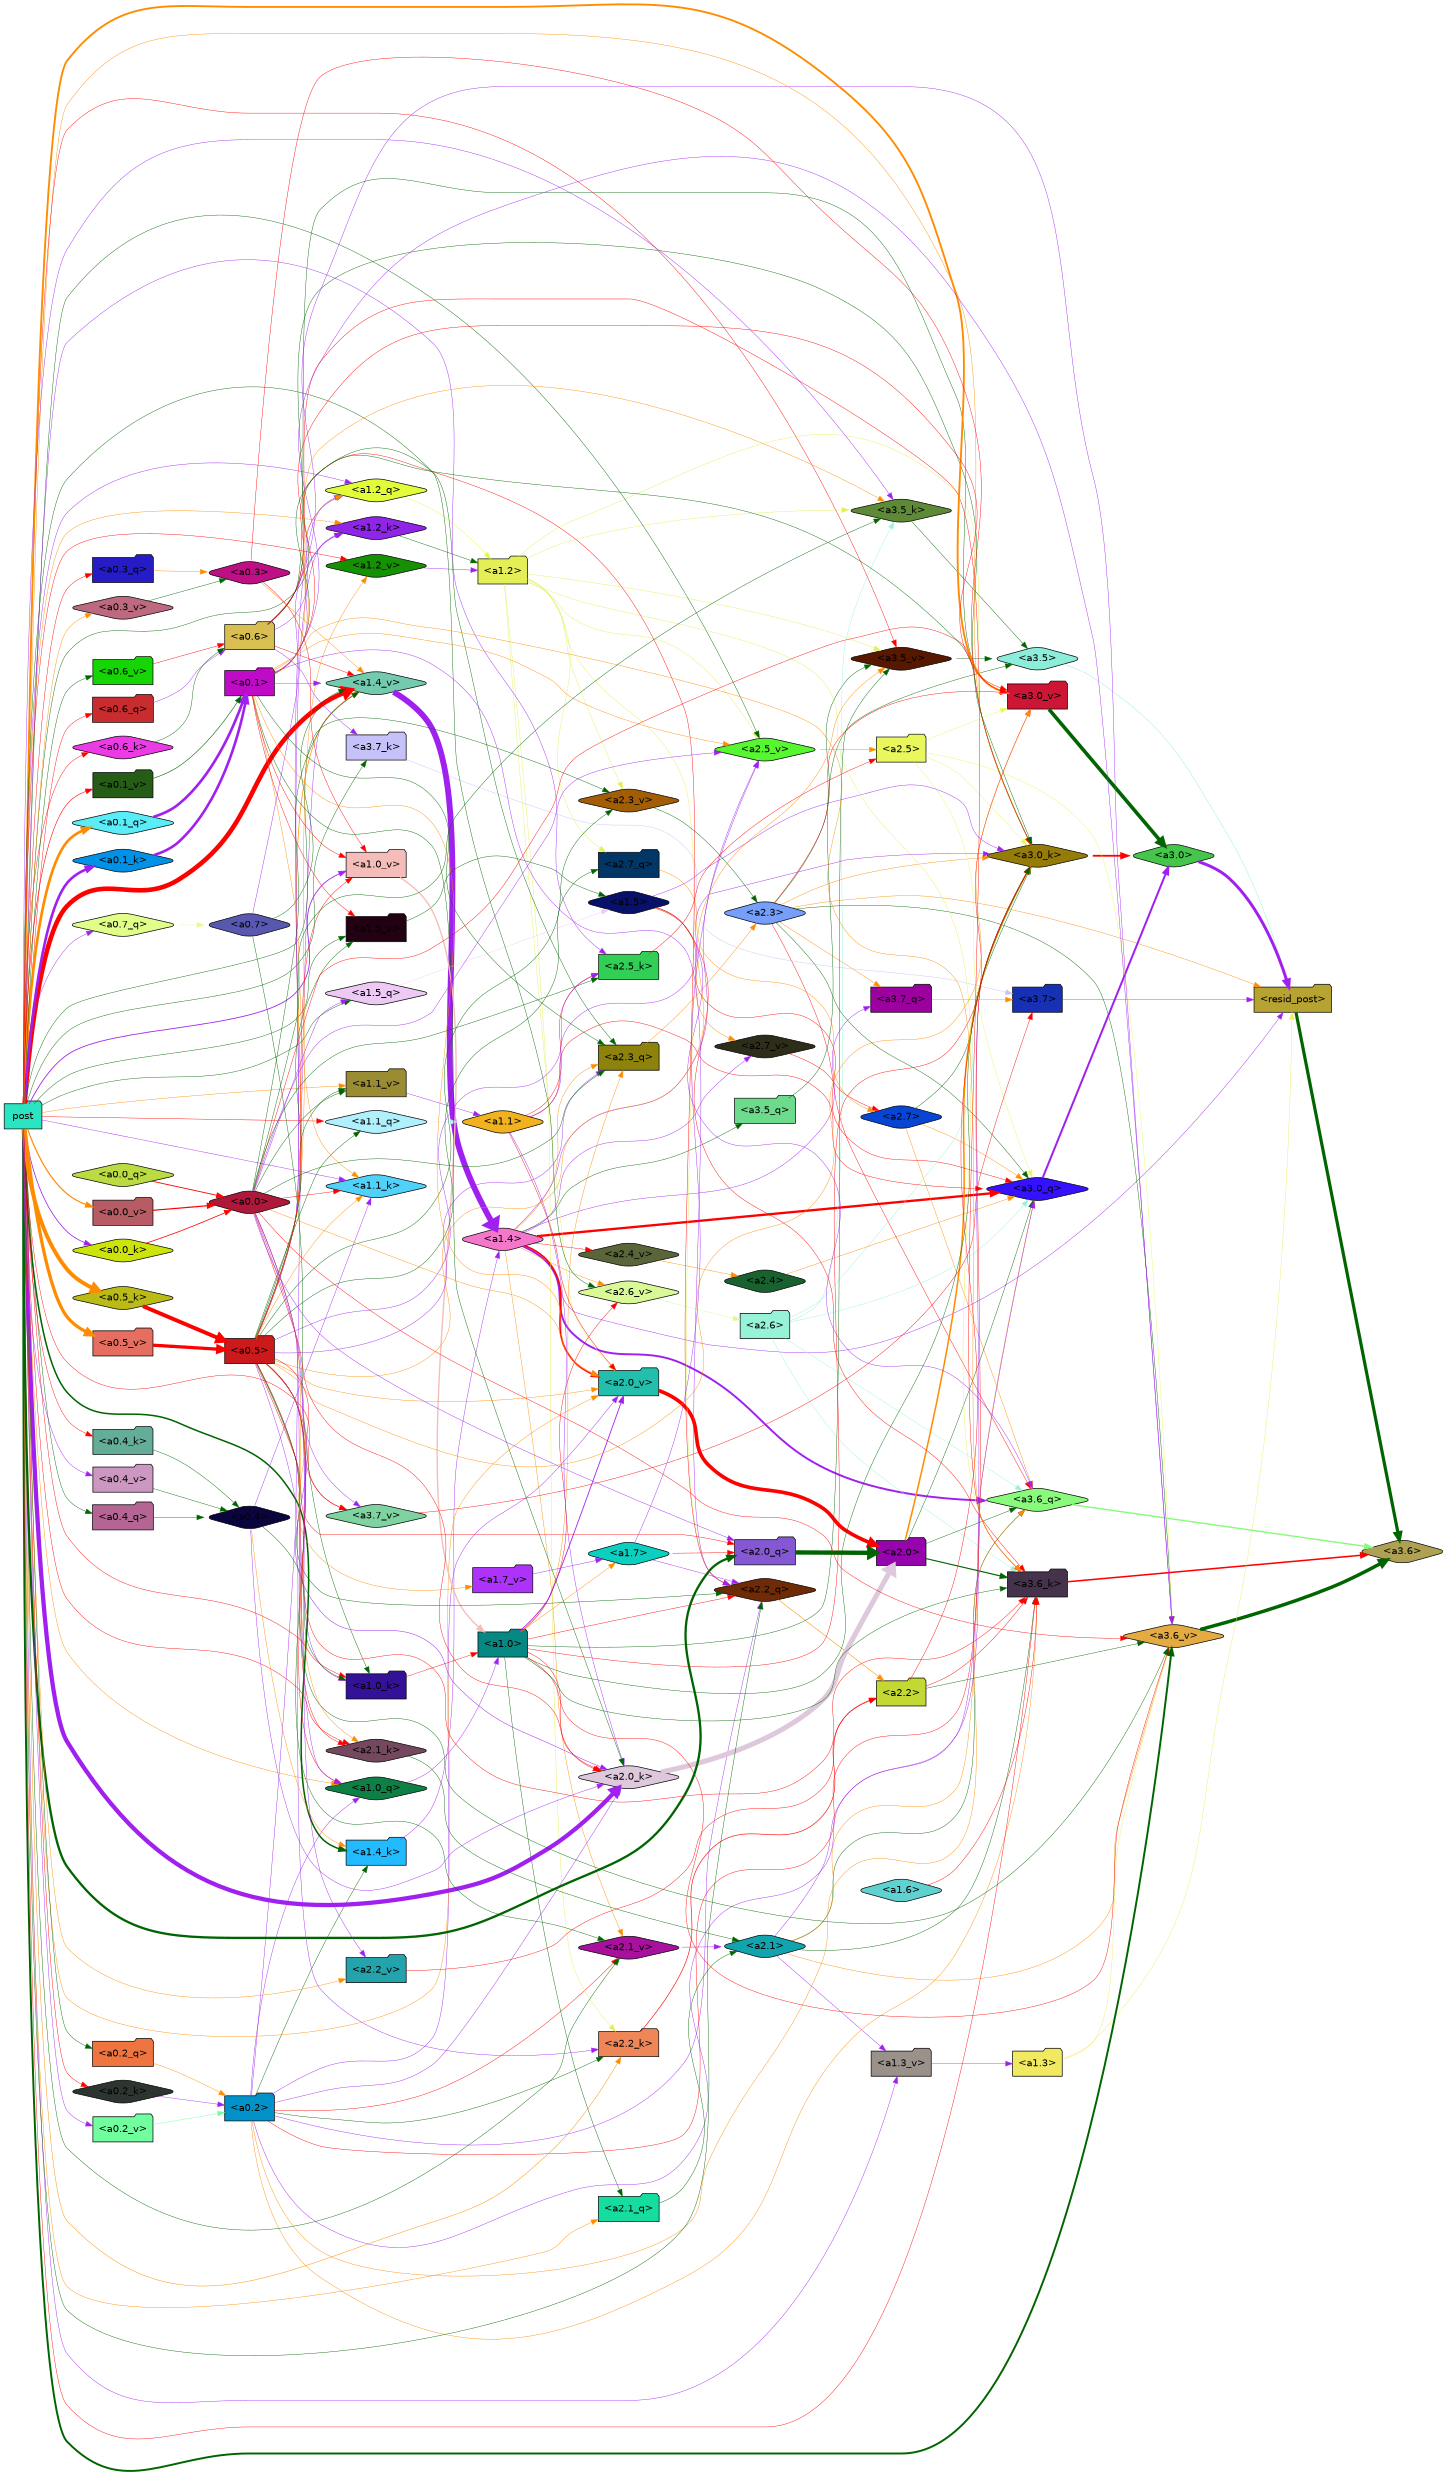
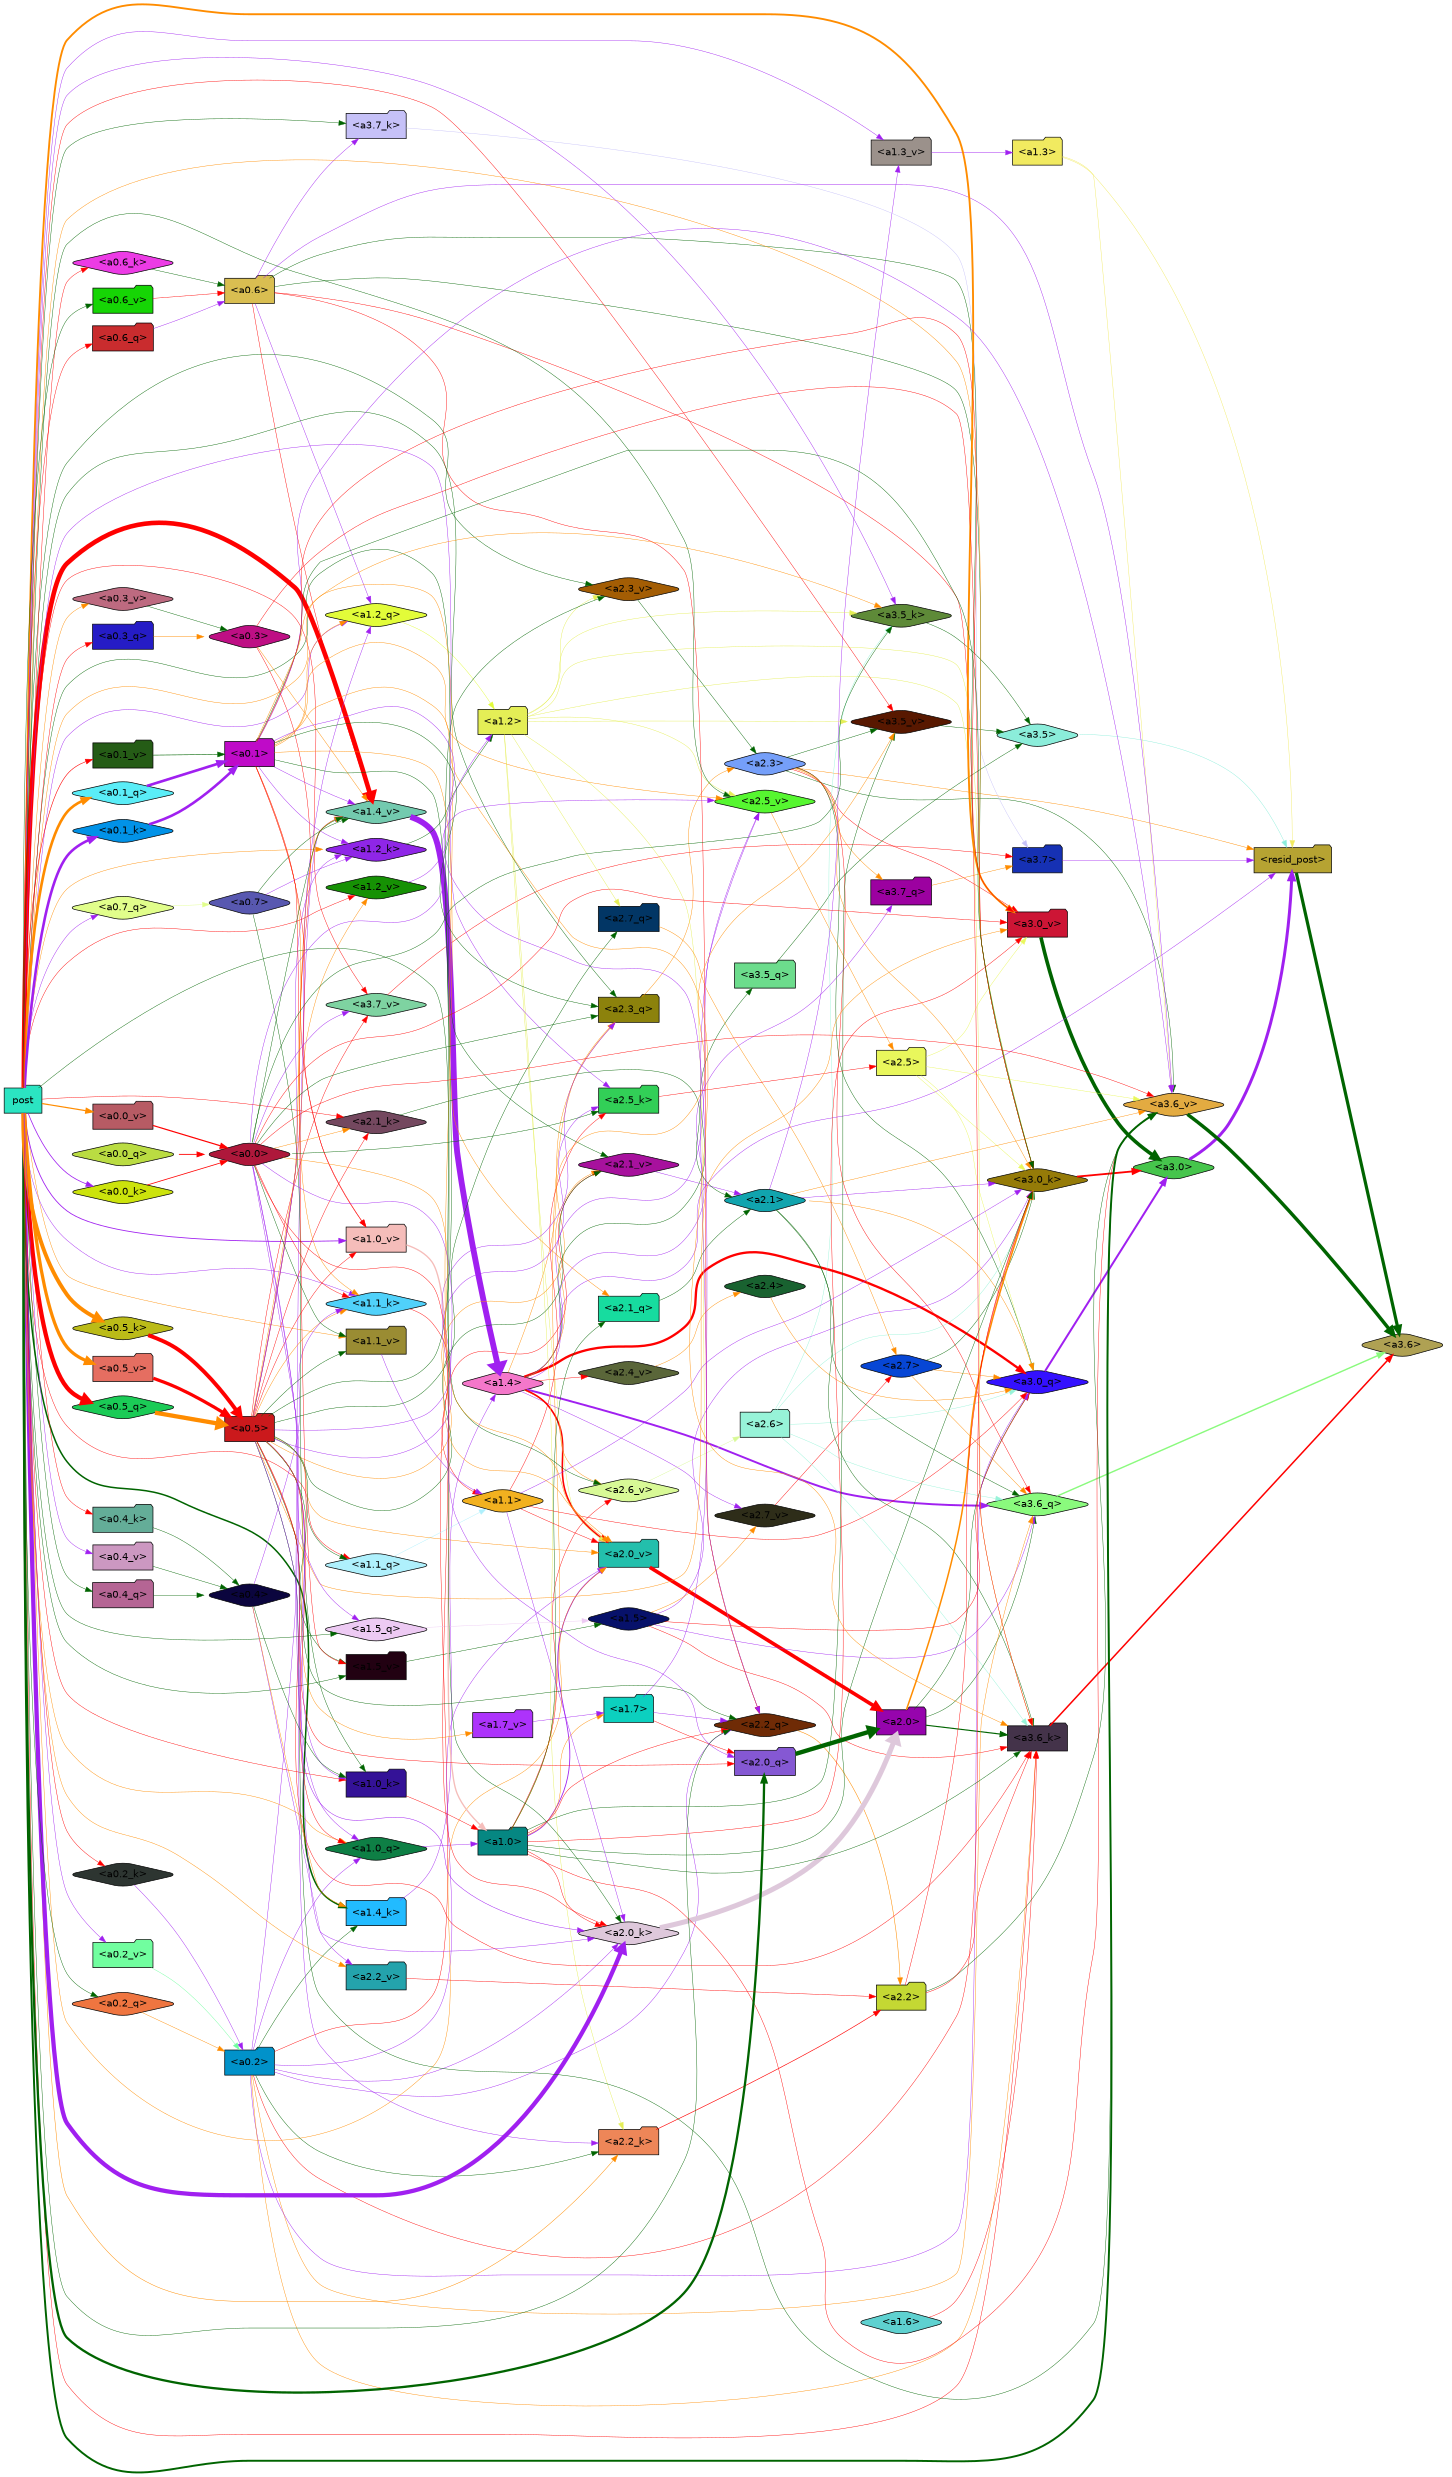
edge "<a1.1_k>" -> "<a1.1>": added
node "<a0.5_q>": added
node "<a1.7>": shape diamond -> folder
node "<a0.2_q>": shape folder -> diamond
